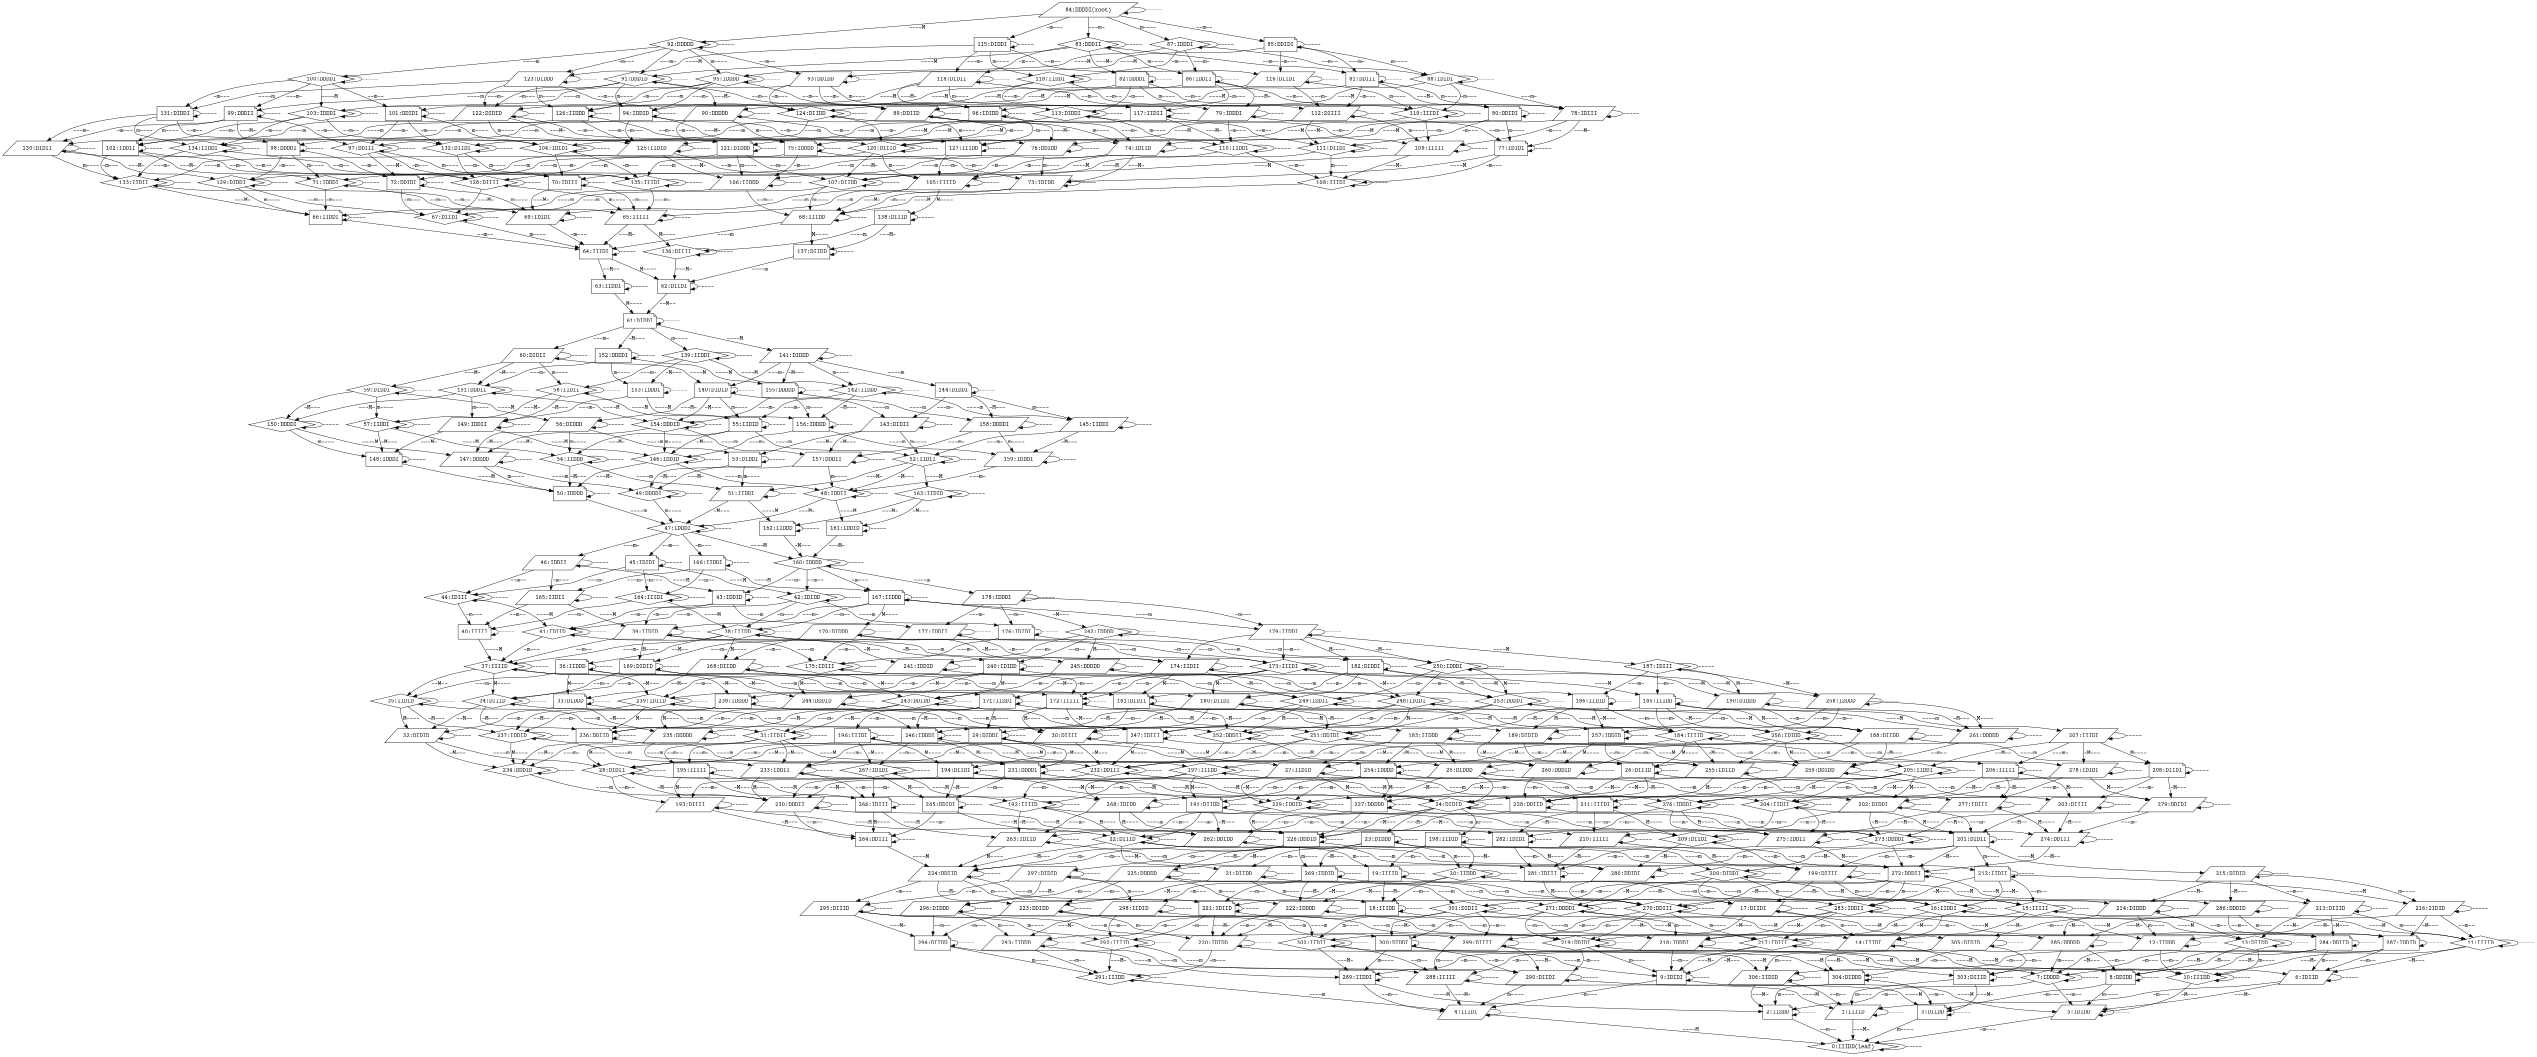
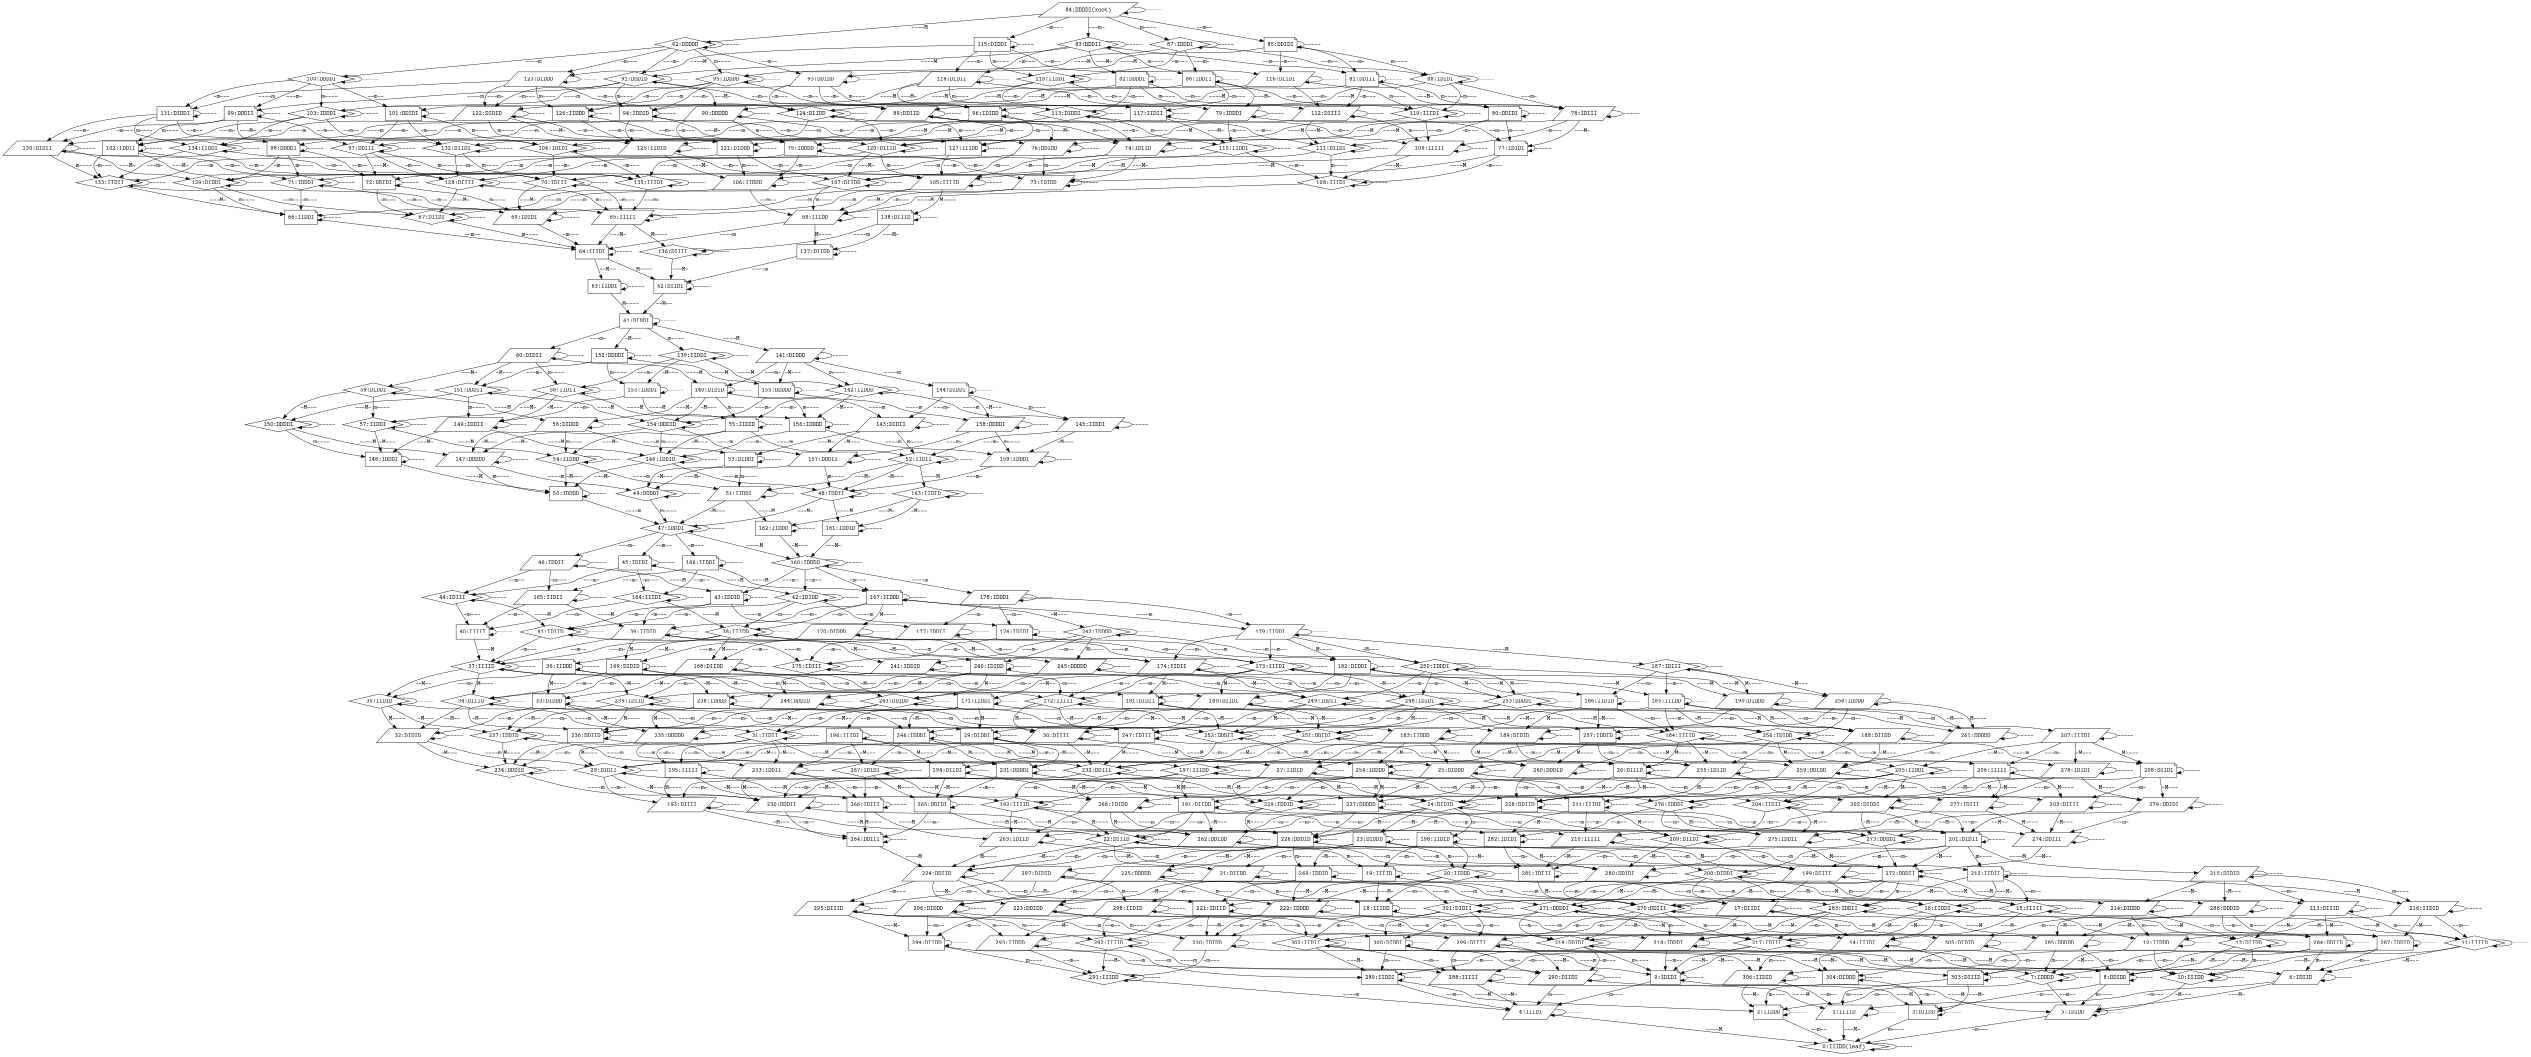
edge "100:DDDDI" -> "103:IDDDI": label "----M" -> "m----"
node "70:IDIII": shape note -> diamond
node "172:IIIII": shape note -> diamond
